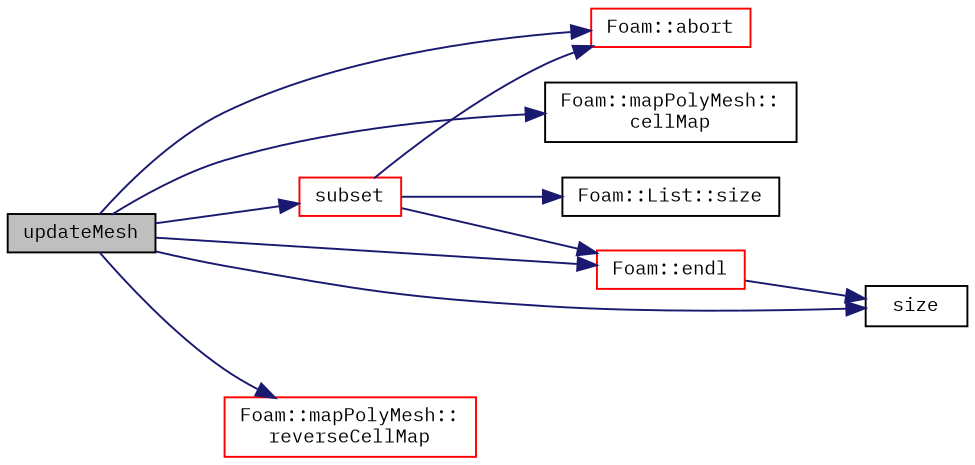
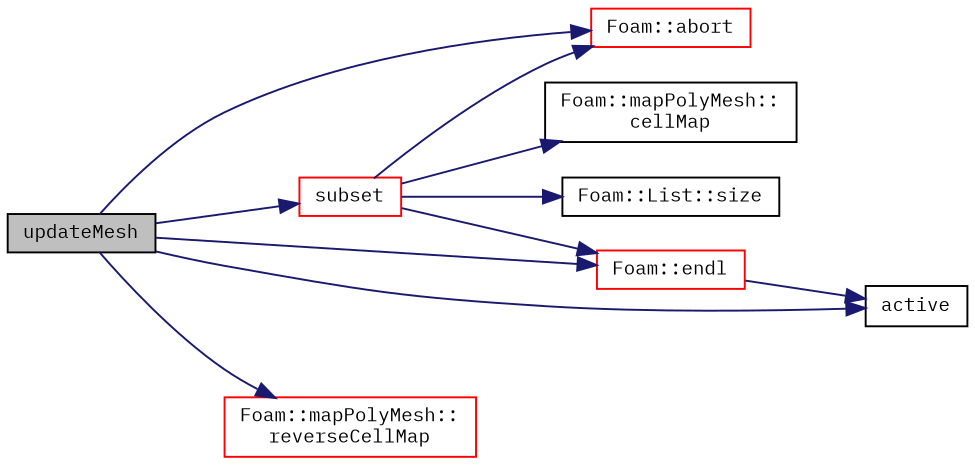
edge "updateMesh" -> "Foam::mapPolyMesh:: cellMap": now "subset" -> "Foam::mapPolyMesh:: cellMap"
node "size": label "size" -> "active"
